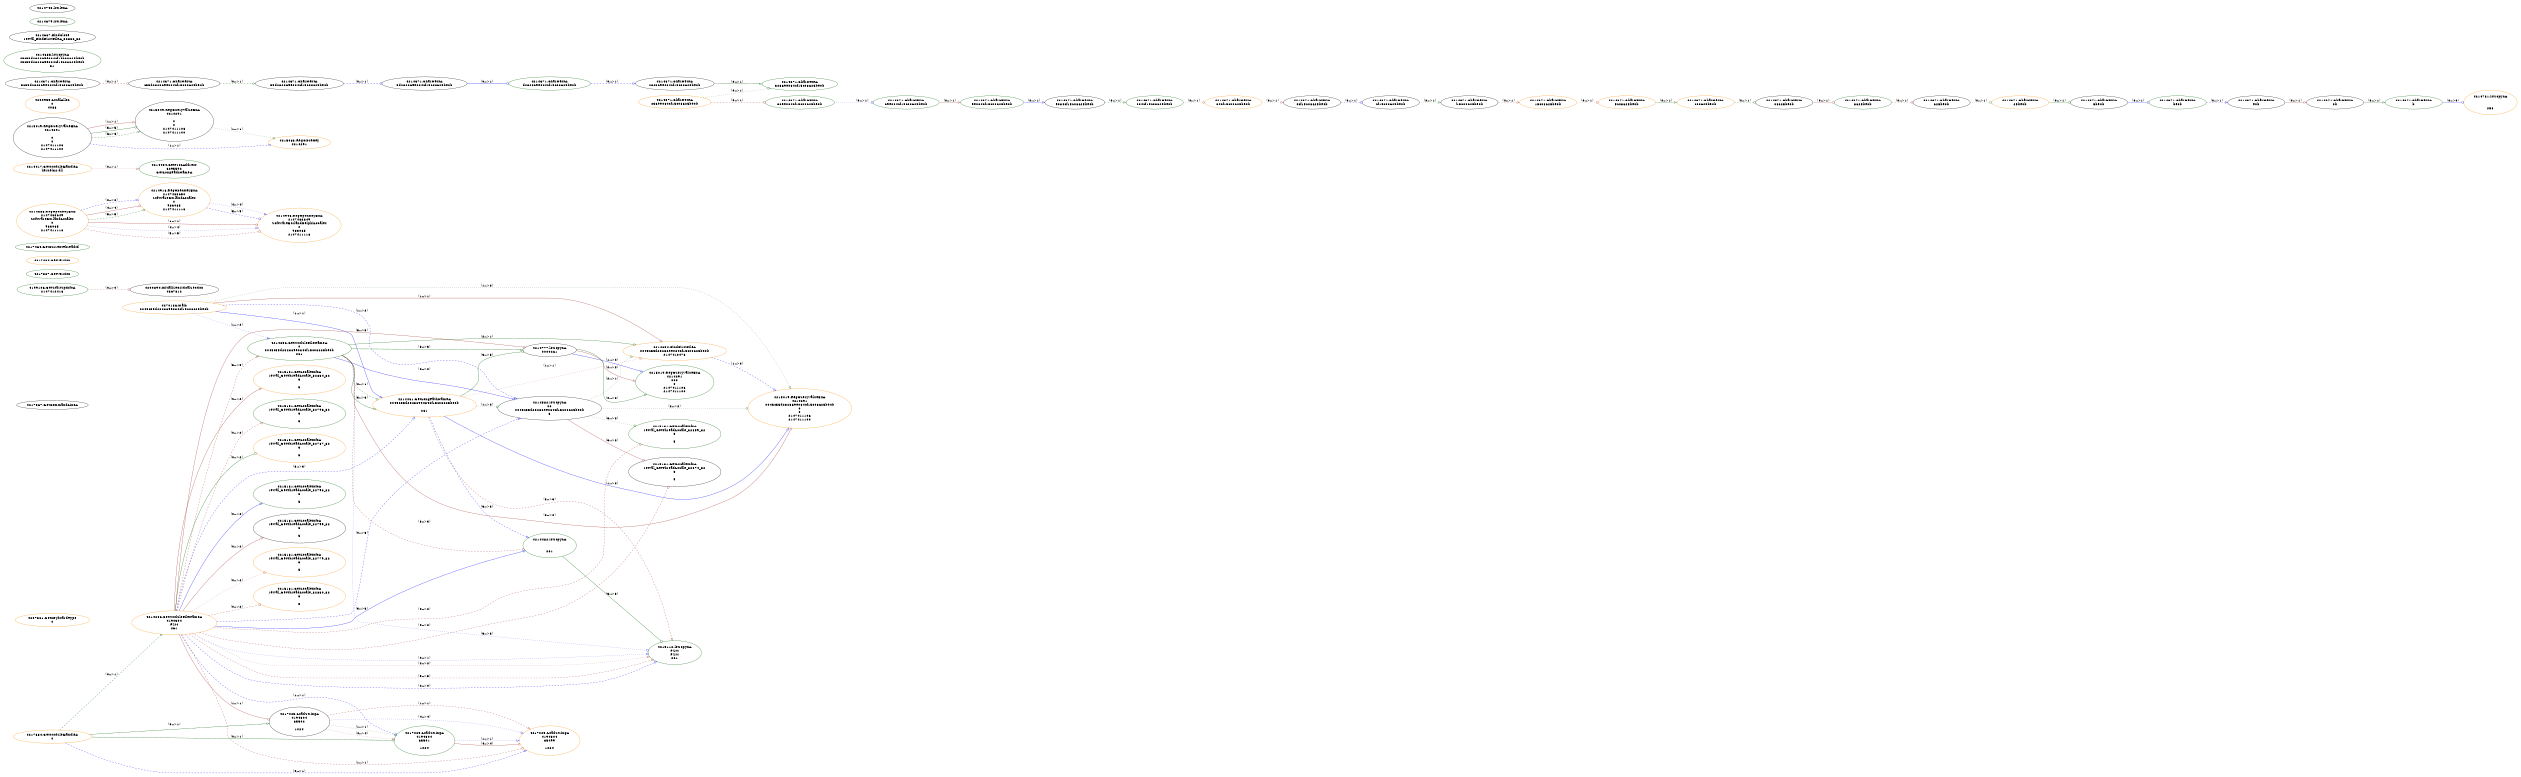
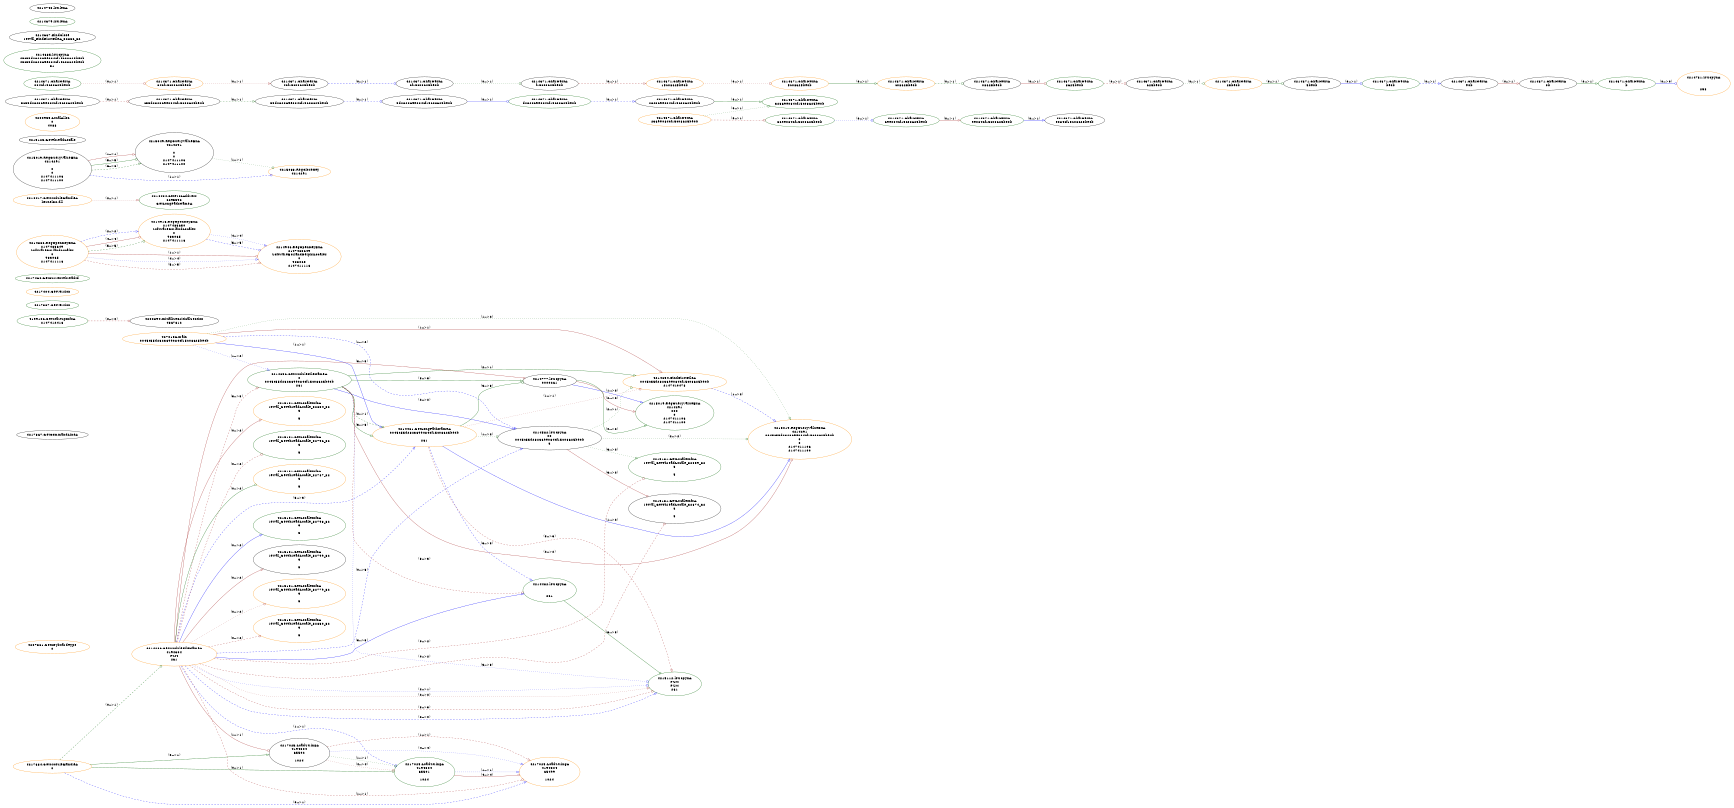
edge "4214371.CharNextA e084cf15c08625be0b" -> "4214371.CharNextA 084cf15c08625be0b": removed, label "(0-->1)"
edge "4214371.CharNextA cf15c08625be0b" -> "4214371.CharNextA f15c08625be0b": arrowhead onormal -> odot
node "4215125.GetThreadLocale": added
